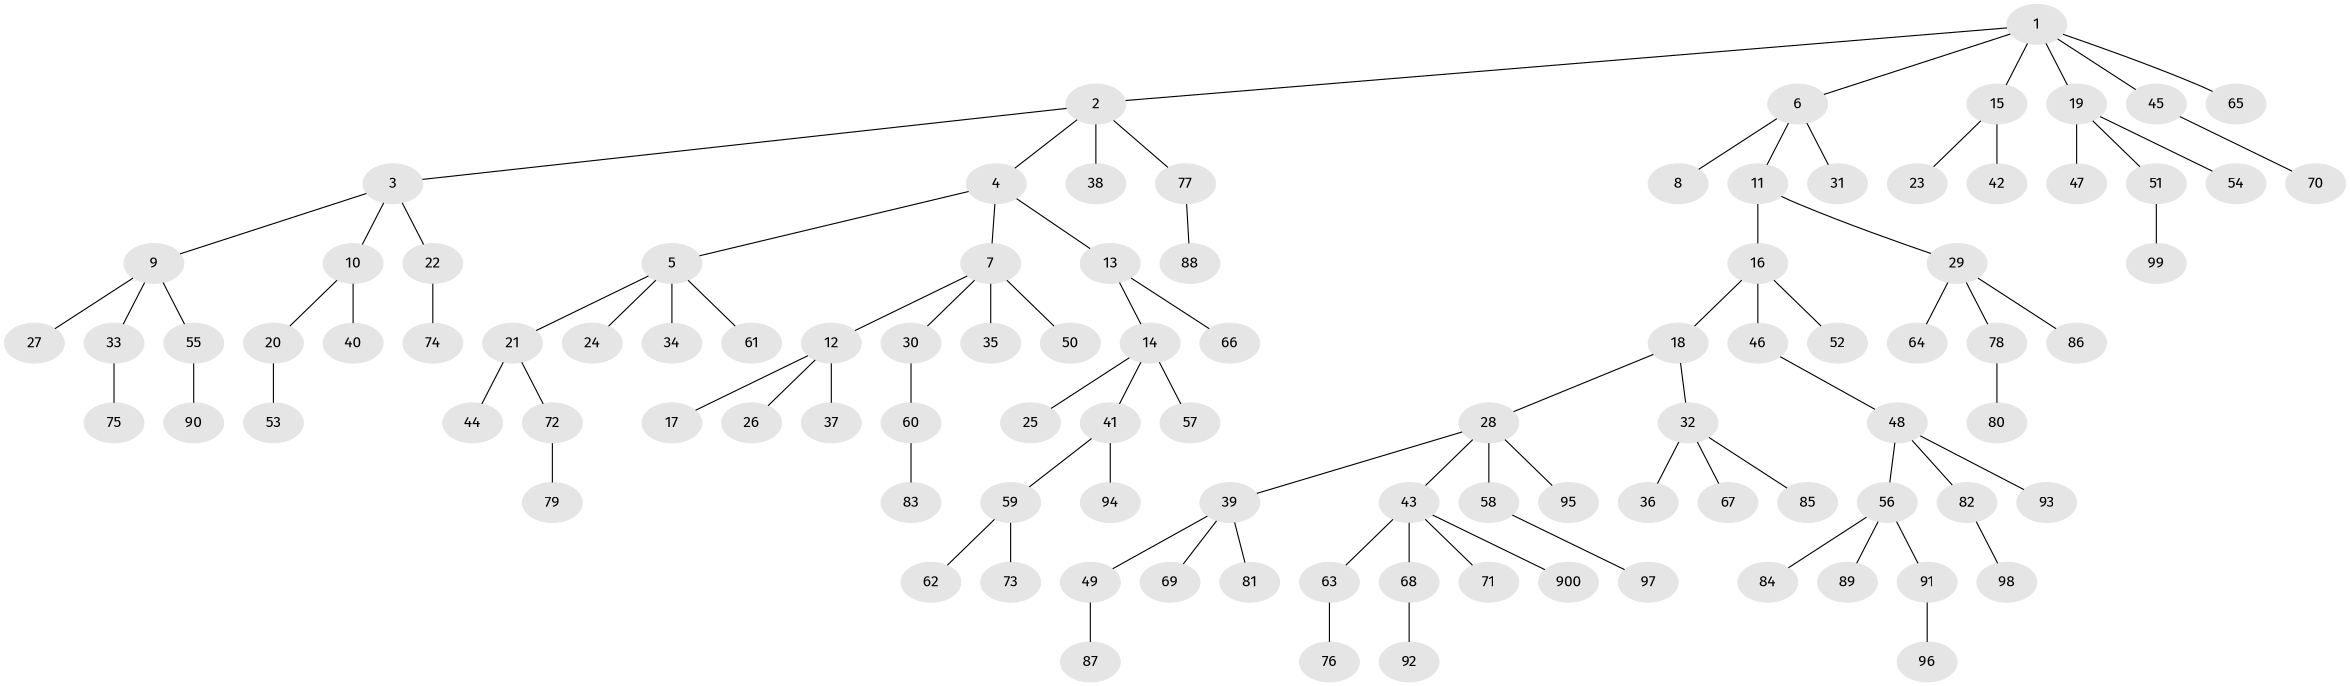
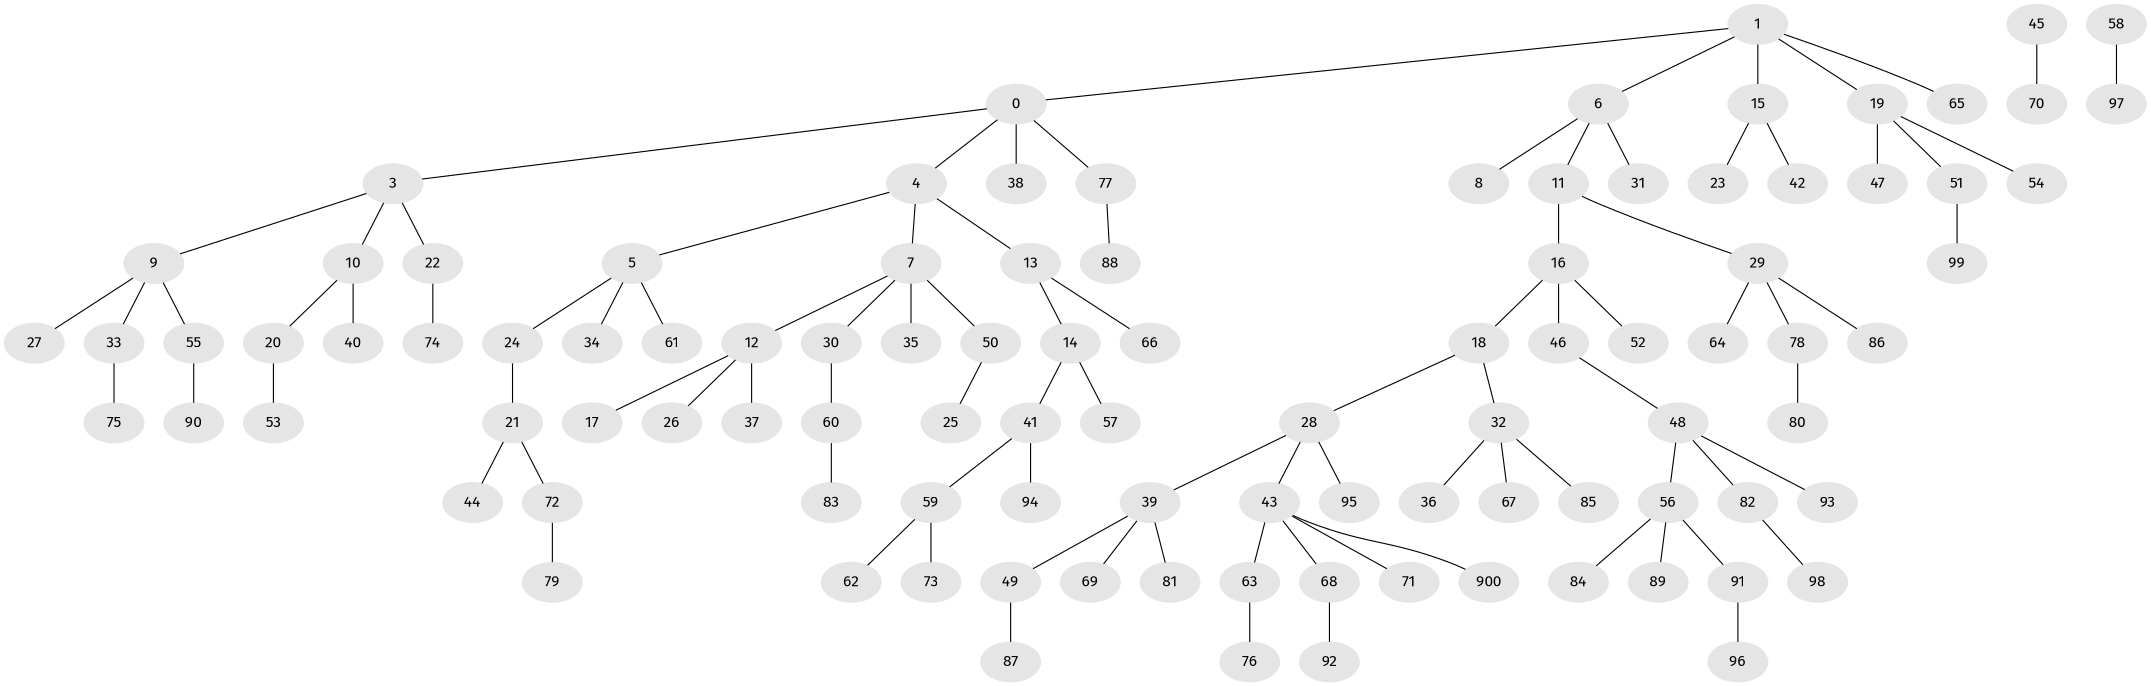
edge "1" -- "45": removed
node "2": label "2" -> "0"
edge "5" -- "21": now "24" -- "21"
edge "14" -- "25": now "50" -- "25"
edge "28" -- "58": removed
